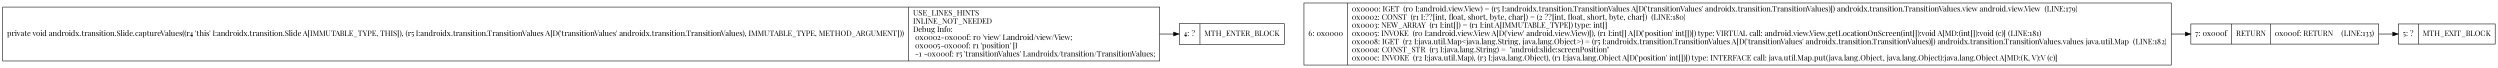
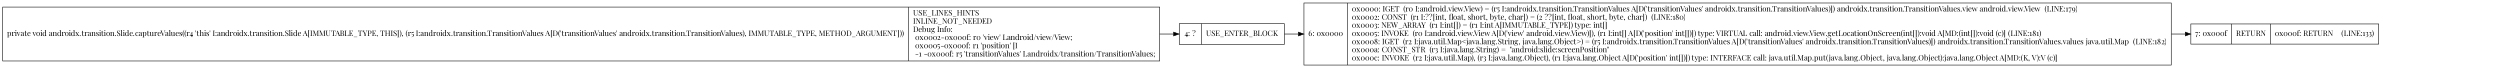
node "4: ?": text "MTH_ENTER_BLOCK" -> "USE_ENTER_BLOCK"
edge "4: ?" -> "6: 0x0000": added
node "5: ?": removed
